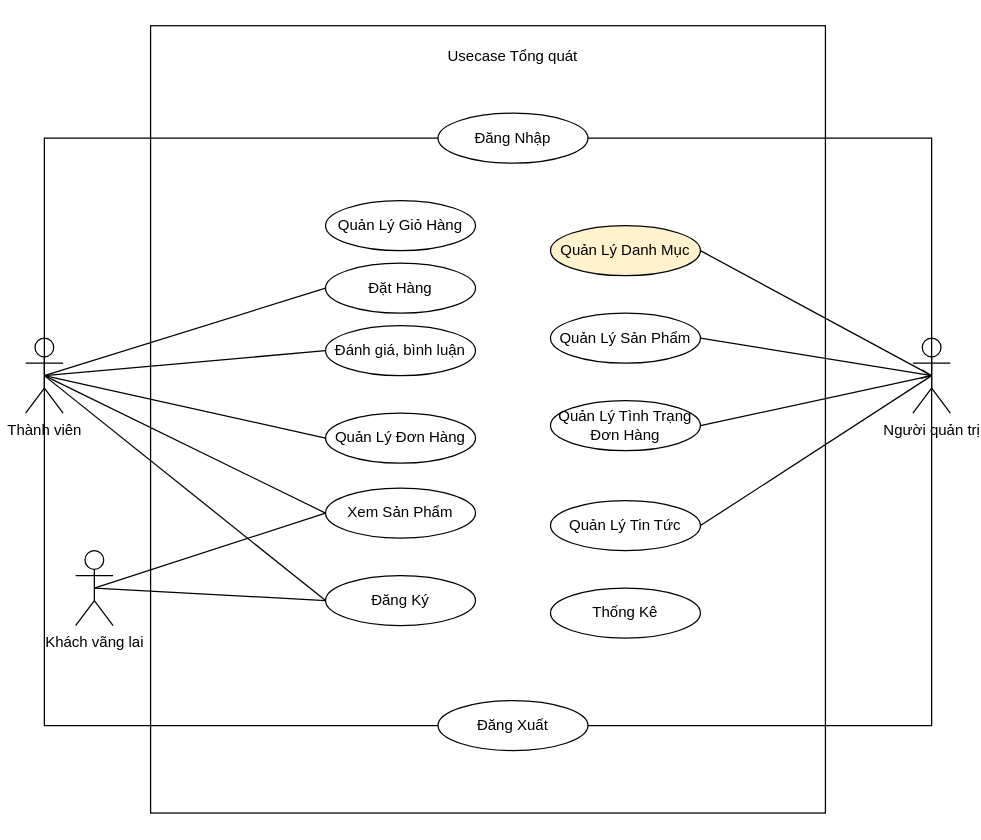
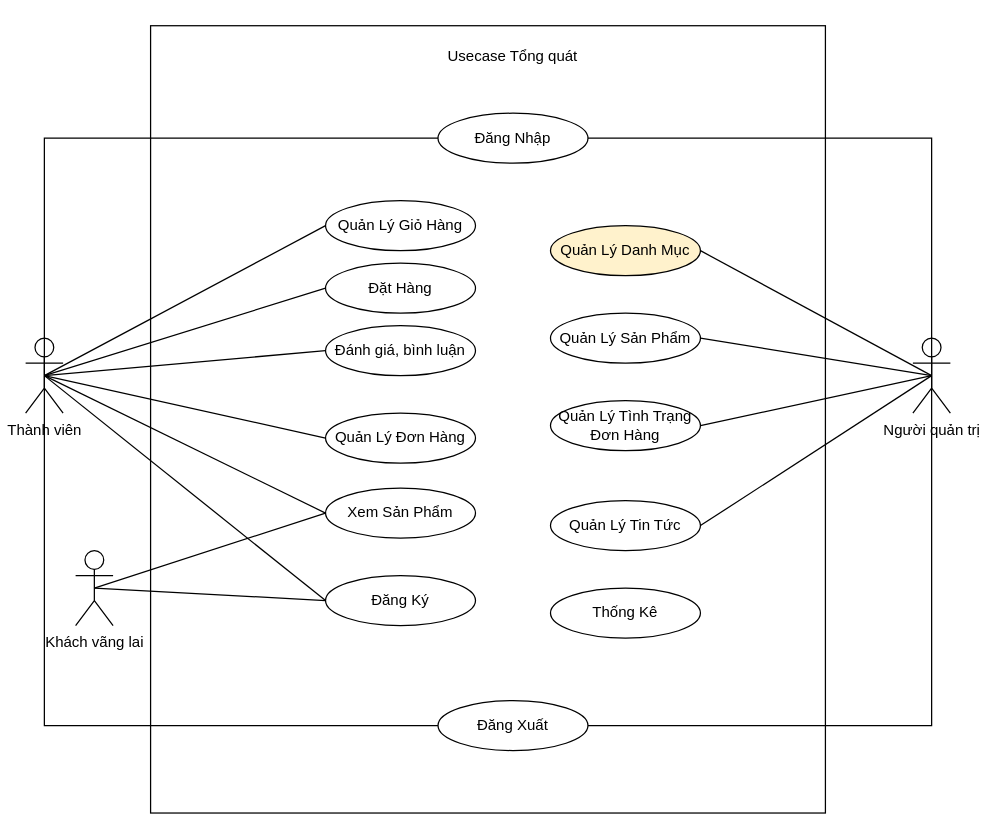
edge "Quản Lý Giỏ Hàng" -- "Thành viên": added
edge "Quản Lý Sản Phẩm" -> "Người quản trị": arrowhead open -> none
